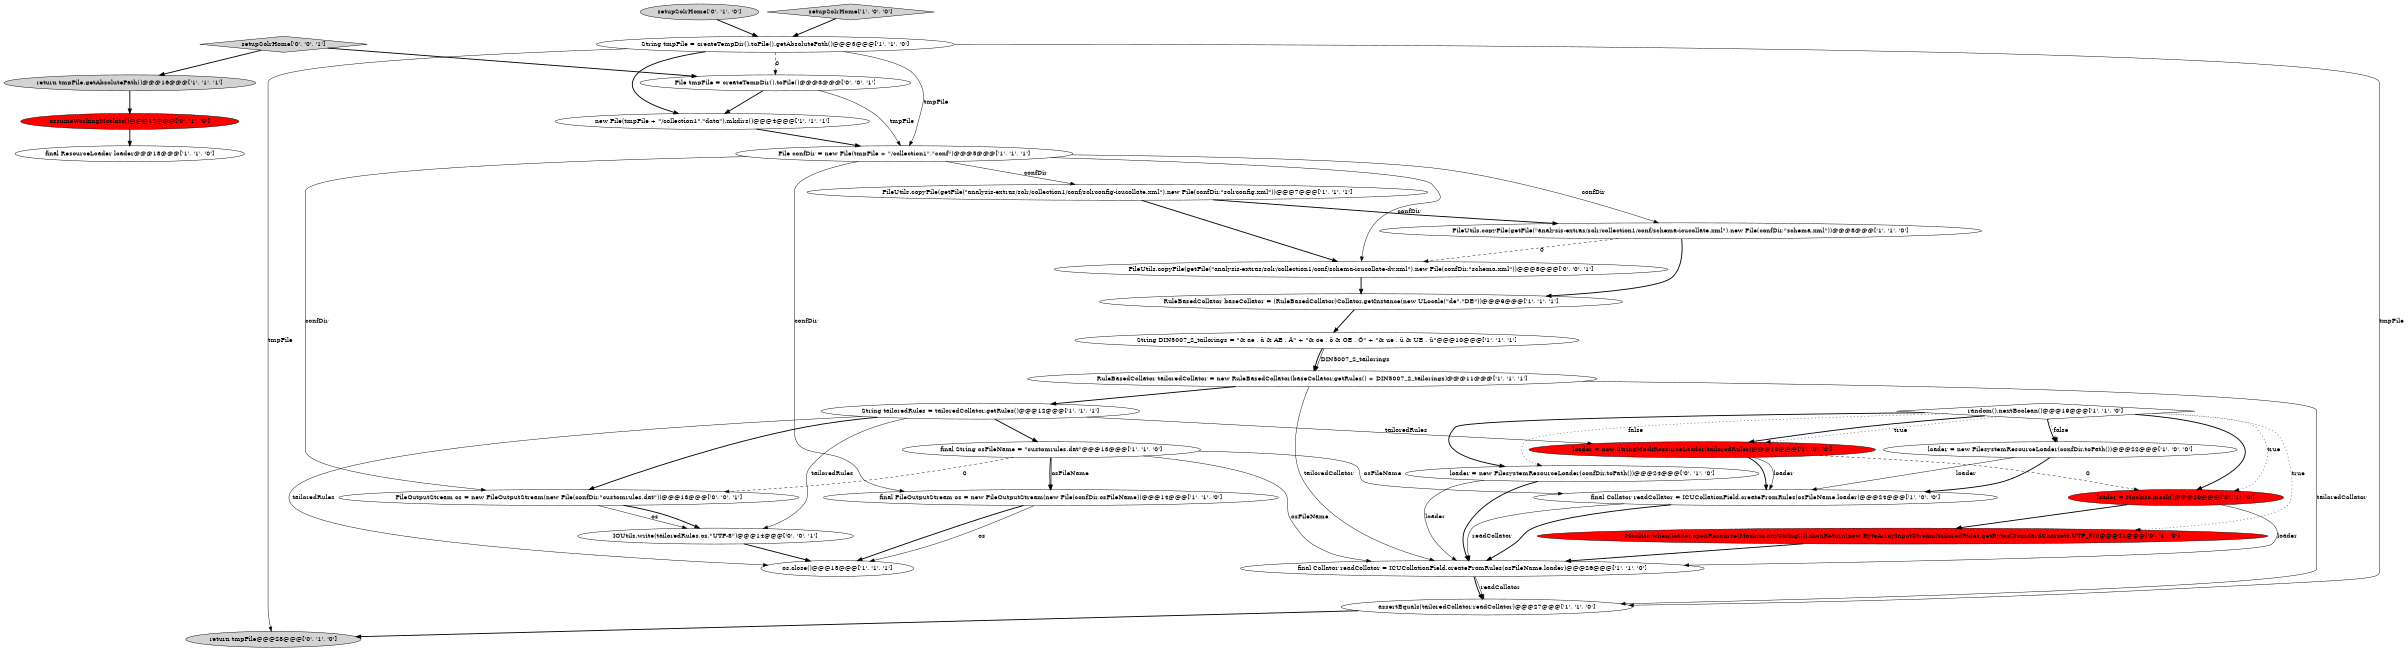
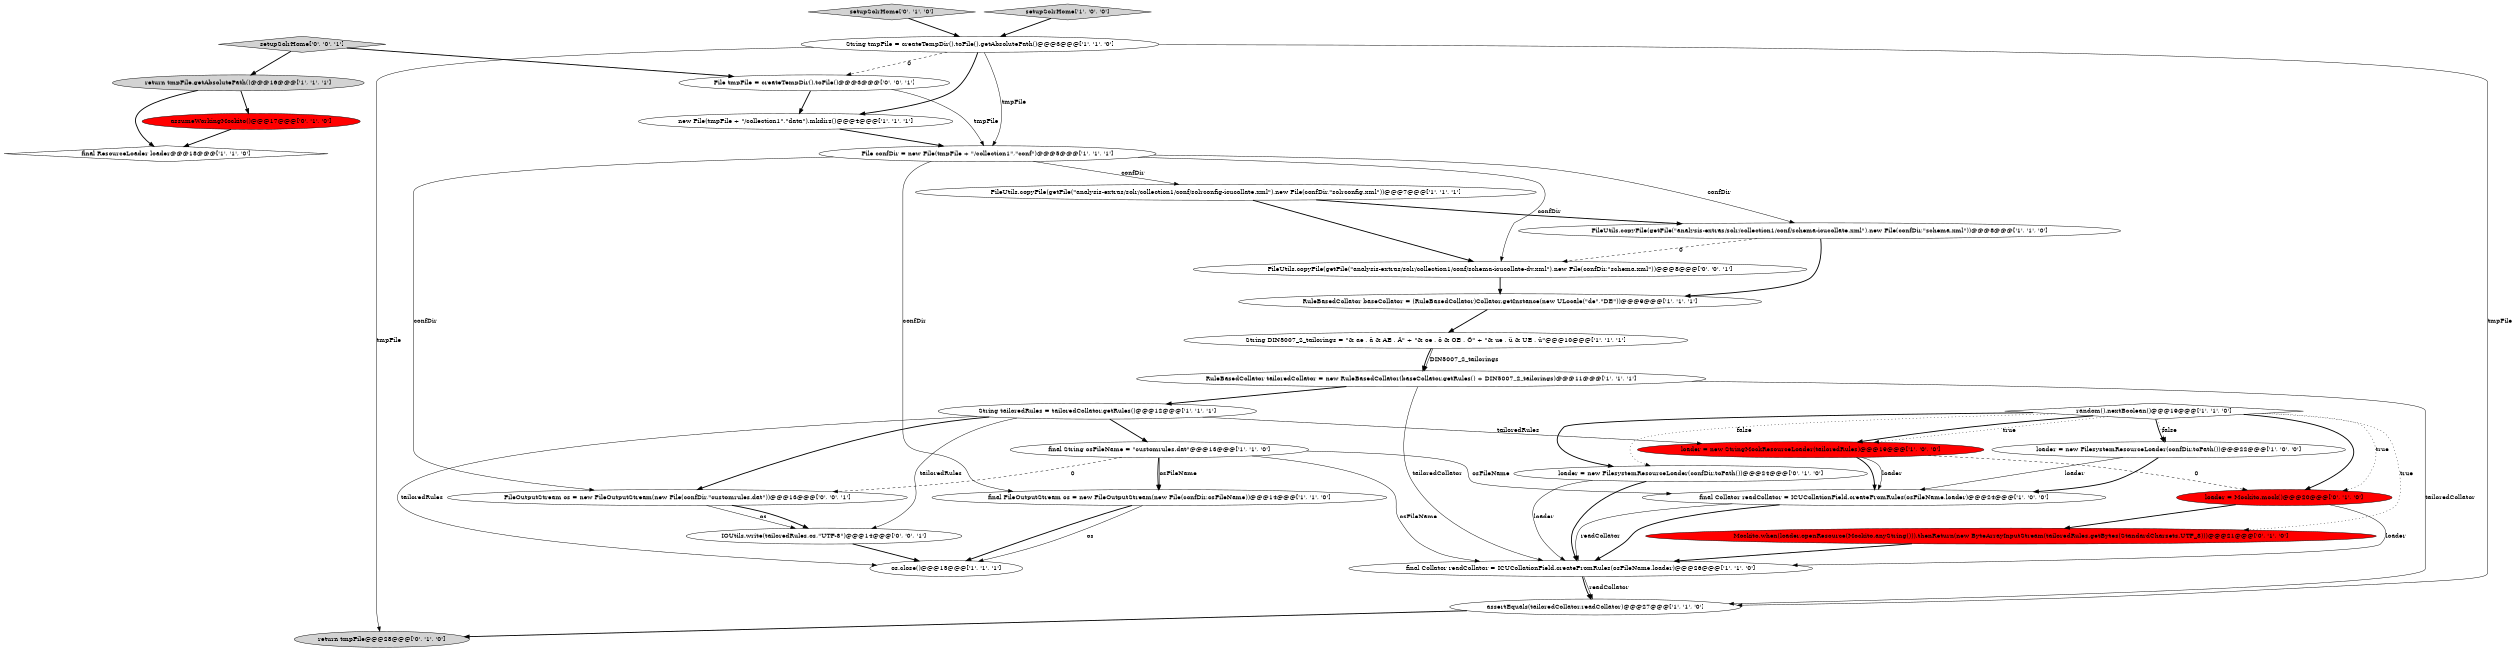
node "setupSolrHome['0', '1', '0']": shape ellipse -> diamond
edge "return tmpFile.getAbsolutePath()@@@16@@@['1', '1', '1']" -> "final ResourceLoader loader@@@18@@@['1', '1', '0']": added
node "final ResourceLoader loader@@@18@@@['1', '1', '0']": shape ellipse -> diamond
